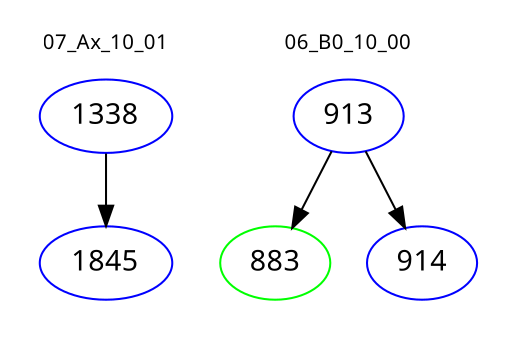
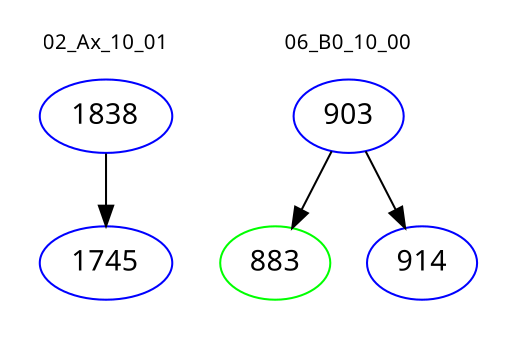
cluster "07_Ax_10_01": label "07_Ax_10_01" -> "02_Ax_10_01"
node "1338": label "1338" -> "1838"
node "913": label "913" -> "903"
node "1845": label "1845" -> "1745"
